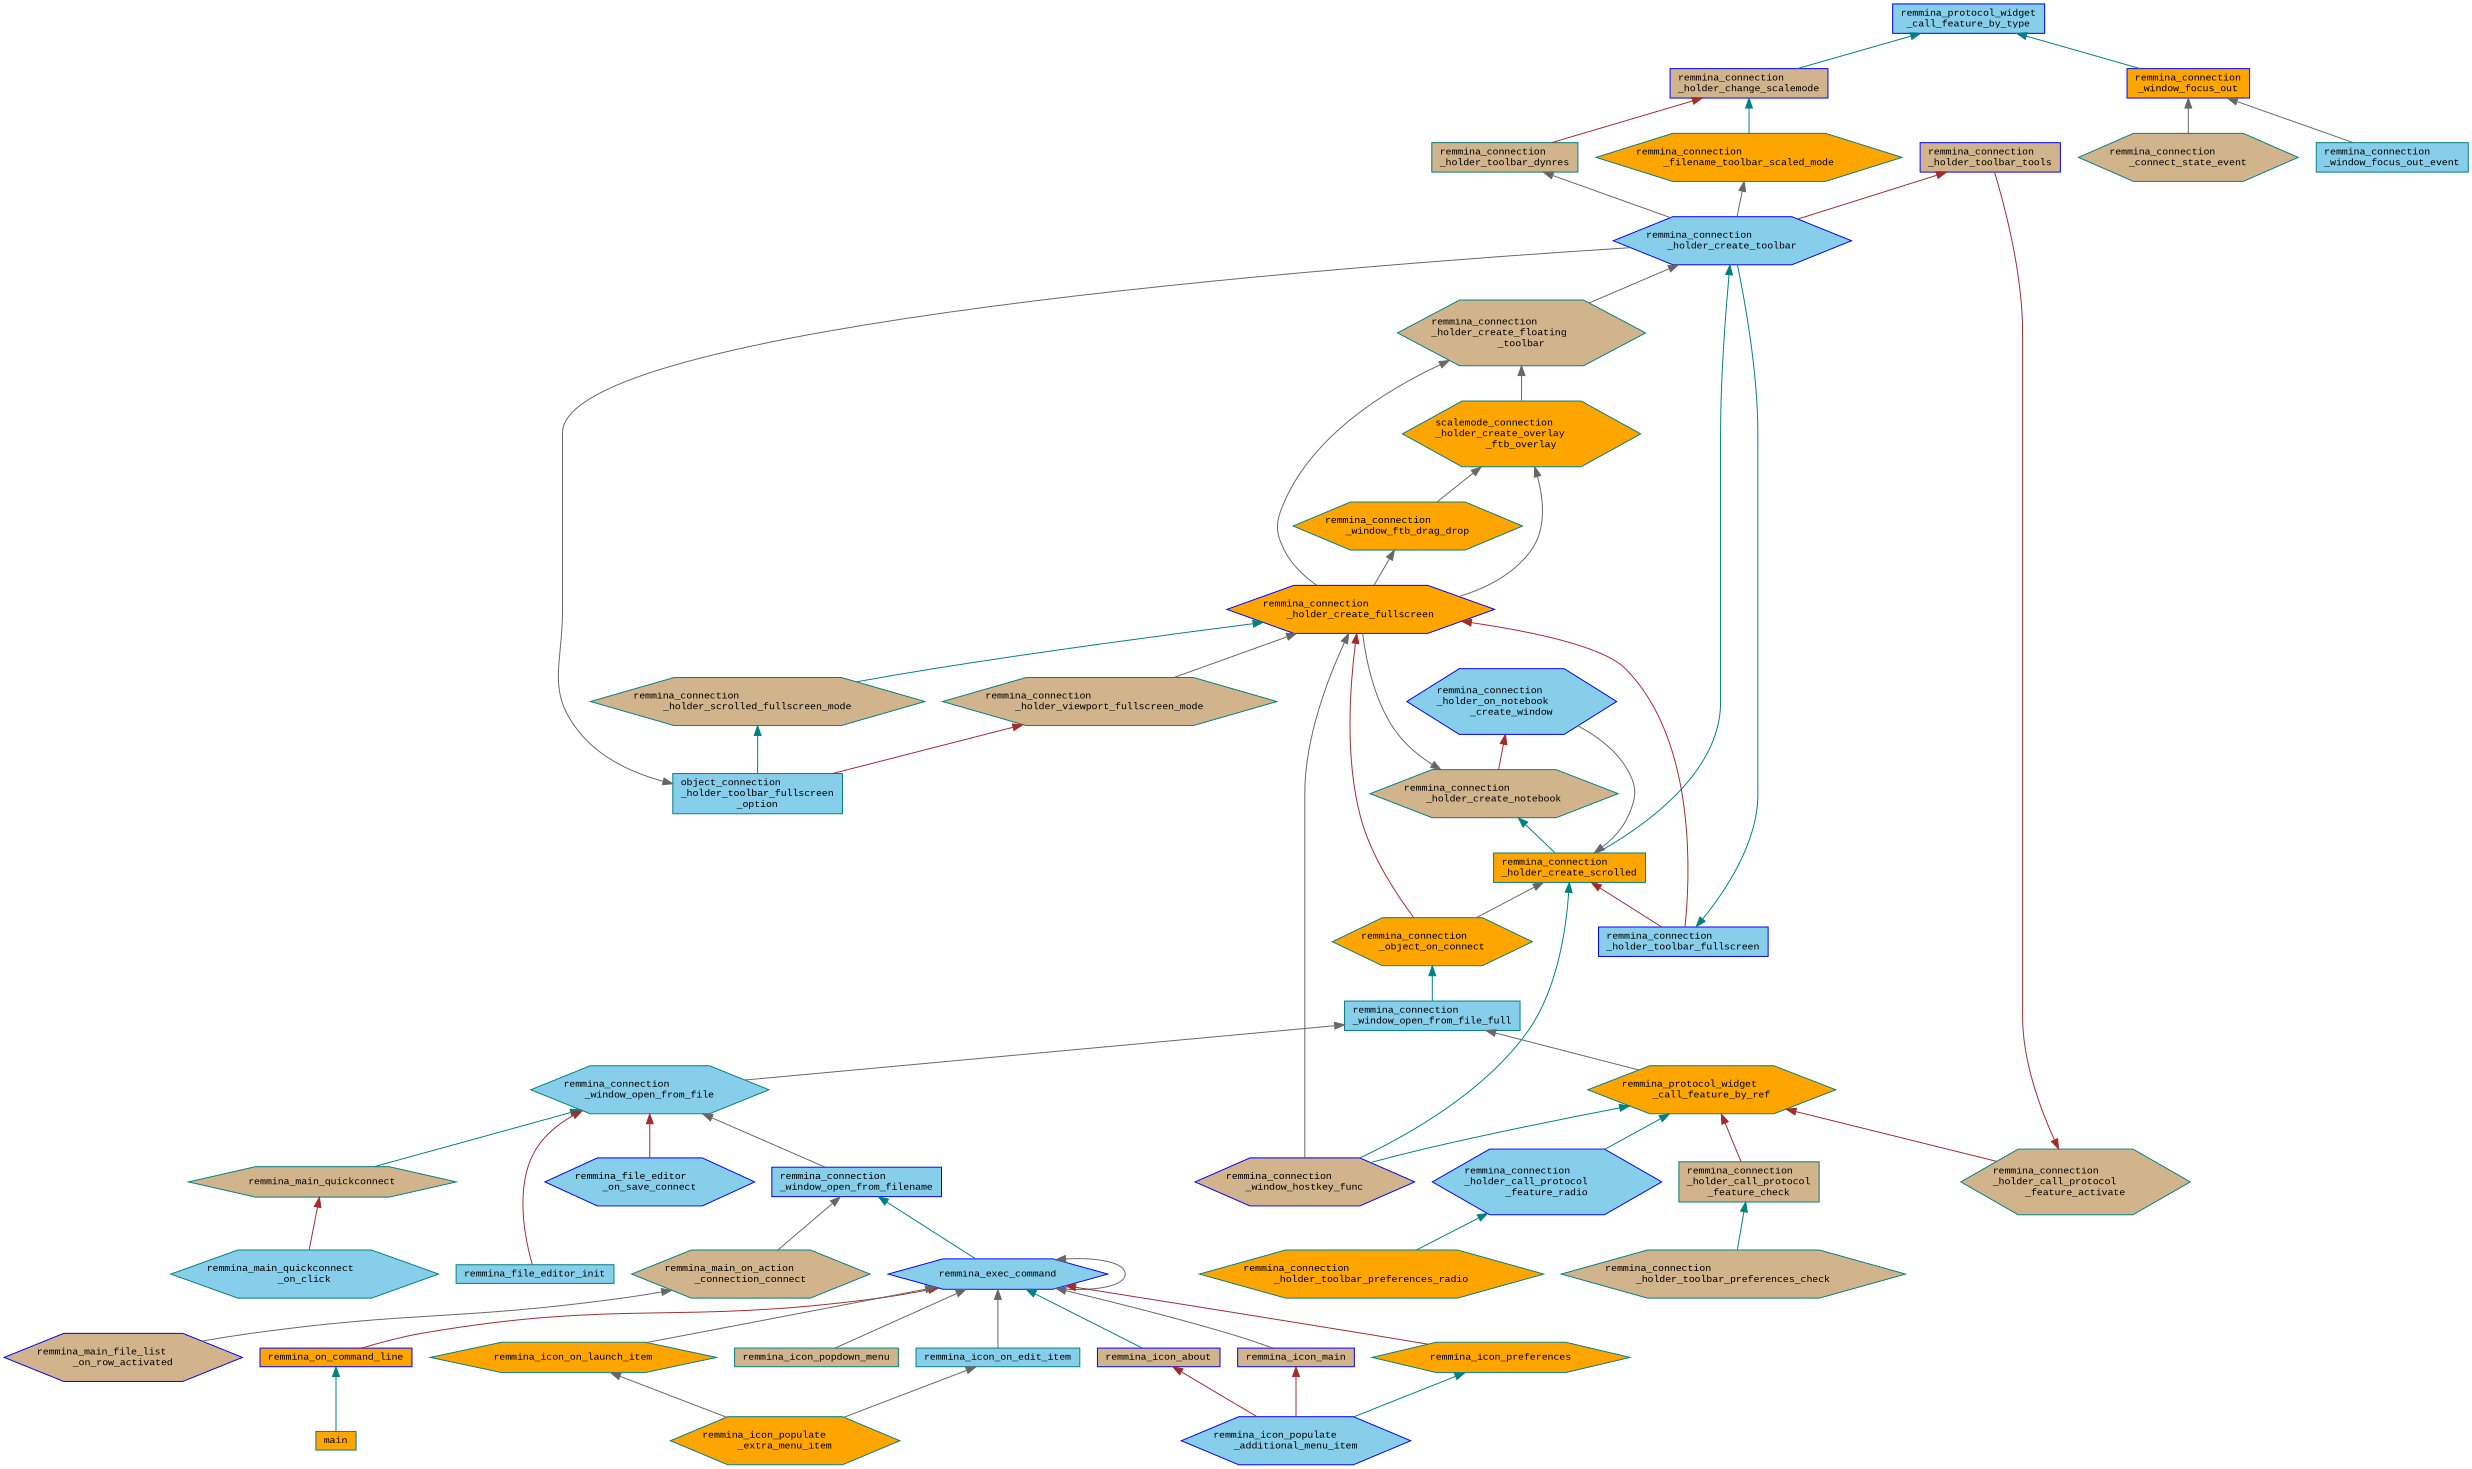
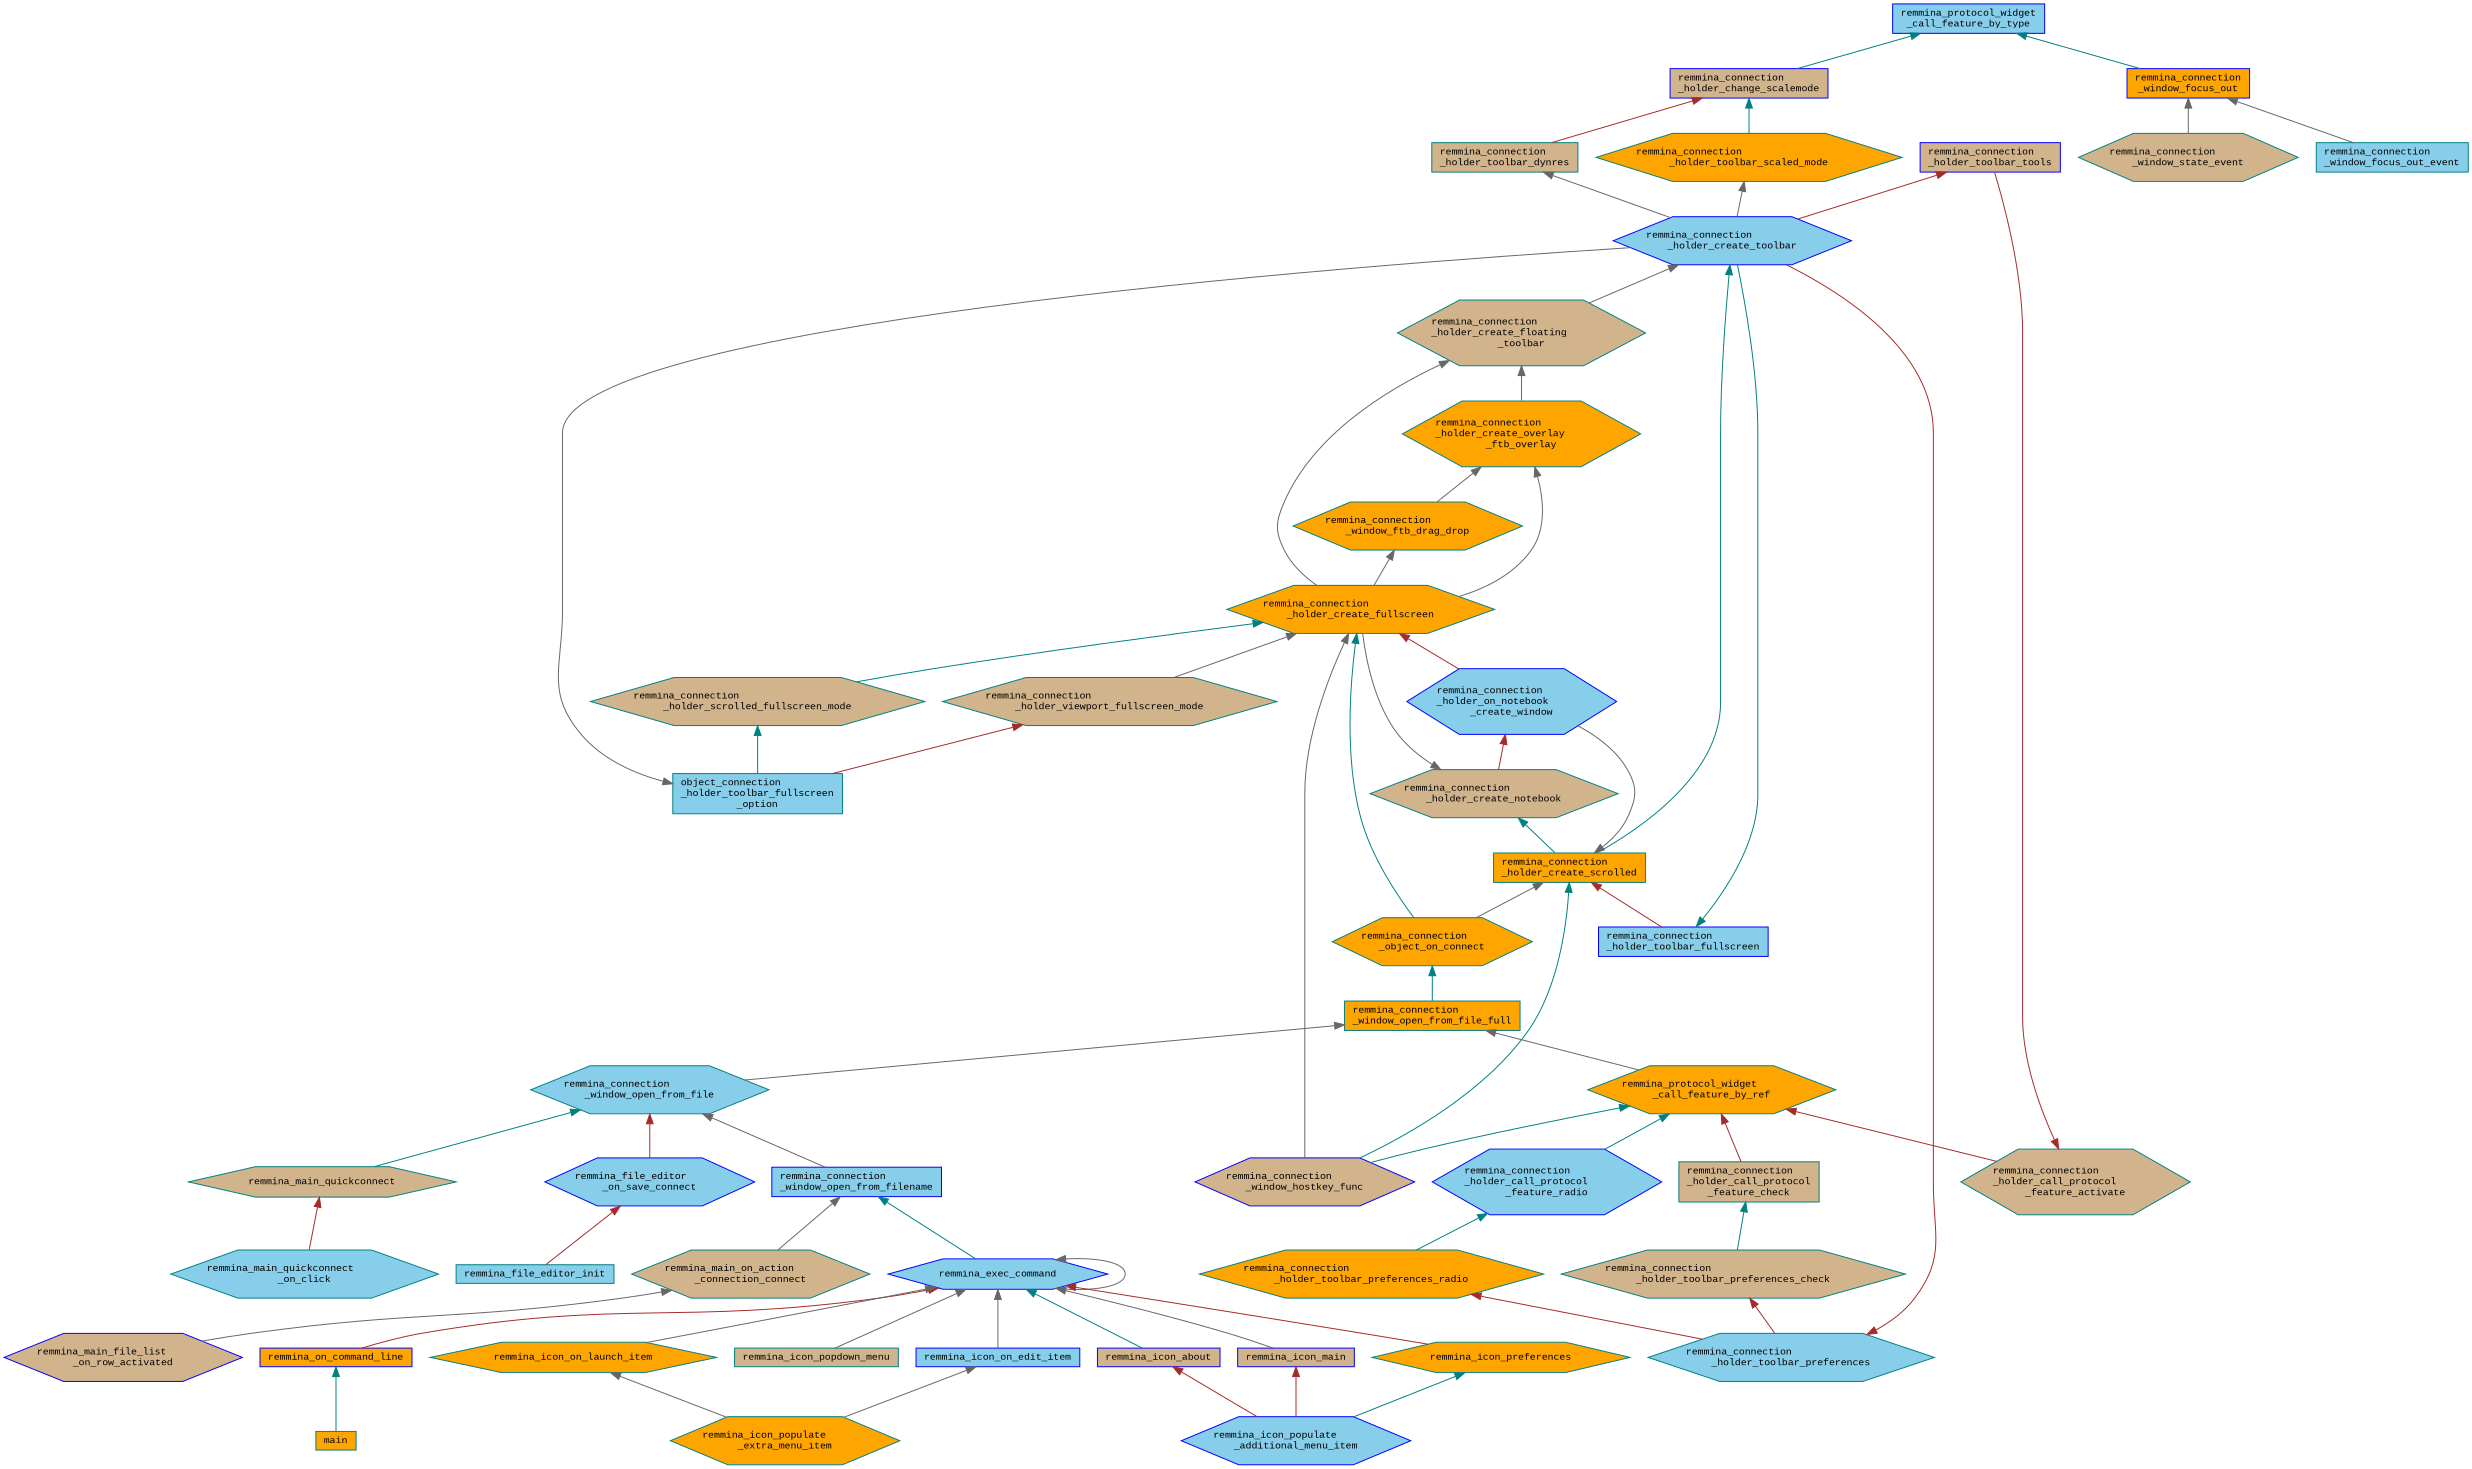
node "remmina_connection _filename_toolbar_scaled_mode": label "remmina_connection _filename_toolbar_scaled_mode" -> "remmina_connection _holder_toolbar_scaled_mode"
node "remmina_connection _connect_state_event": label "remmina_connection _connect_state_event" -> "remmina_connection _window_state_event"
node "scalemode_connection _holder_create_overlay _ftb_overlay": label "scalemode_connection _holder_create_overlay _ftb_overlay" -> "remmina_connection _holder_create_overlay _ftb_overlay"
node "remmina_connection _holder_create_fullscreen": color blue -> teal
edge "remmina_connection _holder_toolbar_fullscreen" -> "remmina_connection _holder_create_fullscreen": now "remmina_connection _holder_on_notebook _create_window" -> "remmina_connection _holder_create_fullscreen"
edge "remmina_connection _object_on_connect" -> "remmina_connection _holder_create_fullscreen": color brown -> teal
node "remmina_connection _window_open_from_file_full": fillcolor skyblue -> orange
edge "remmina_file_editor_init" -> "remmina_connection _window_open_from_file": now "remmina_file_editor_init" -> "remmina_file_editor _on_save_connect"
node "remmina_icon_on_edit_item": color teal -> blue
node "remmina_connection _holder_toolbar_preferences": added
